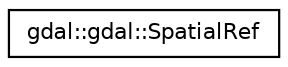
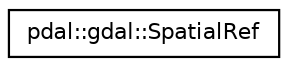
node "gdal::gdal::SpatialRef": label "gdal::gdal::SpatialRef" -> "pdal::gdal::SpatialRef"
